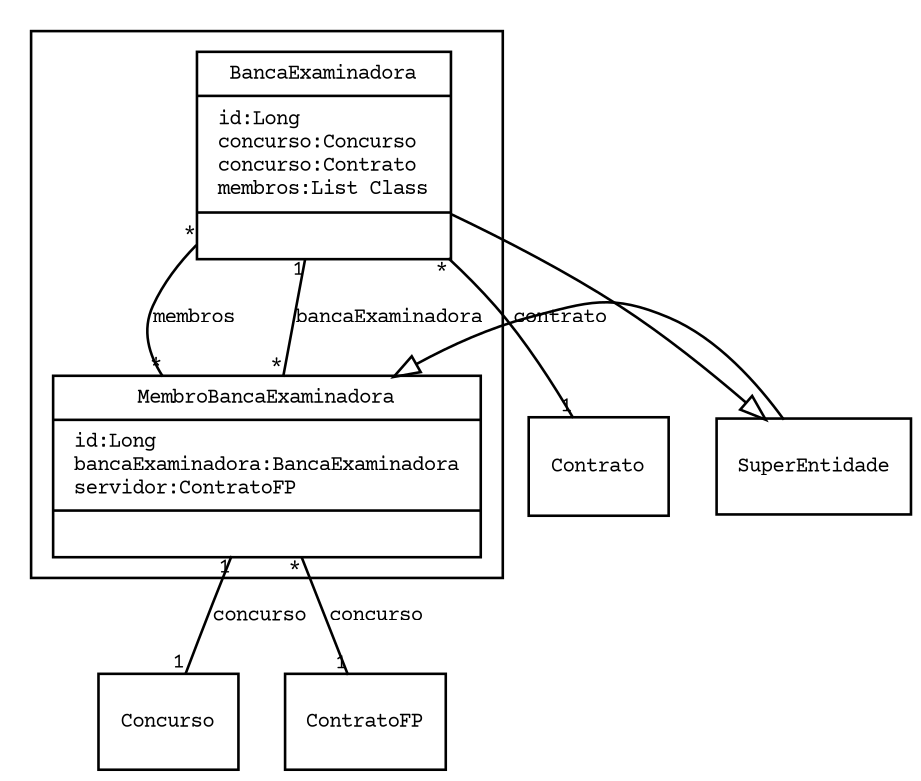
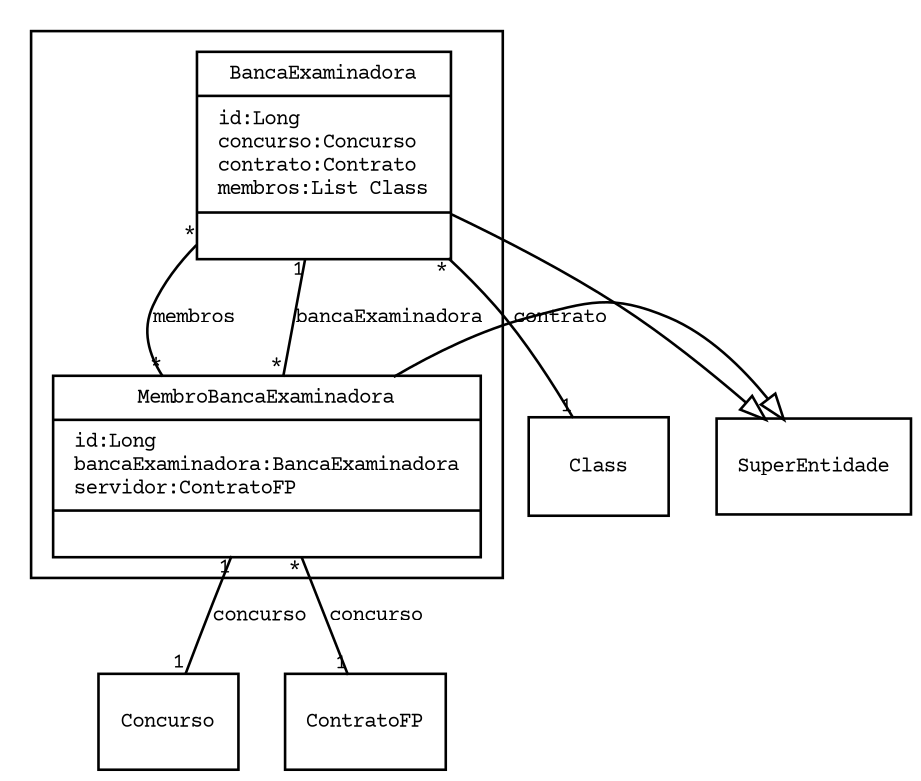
node "BancaExaminadora": text "concurso:Contrato" -> "contrato:Contrato"
edge "SuperEntidade" -> "MembroBancaExaminadora": reversed
node "Contrato": label "Contrato" -> "Class"
